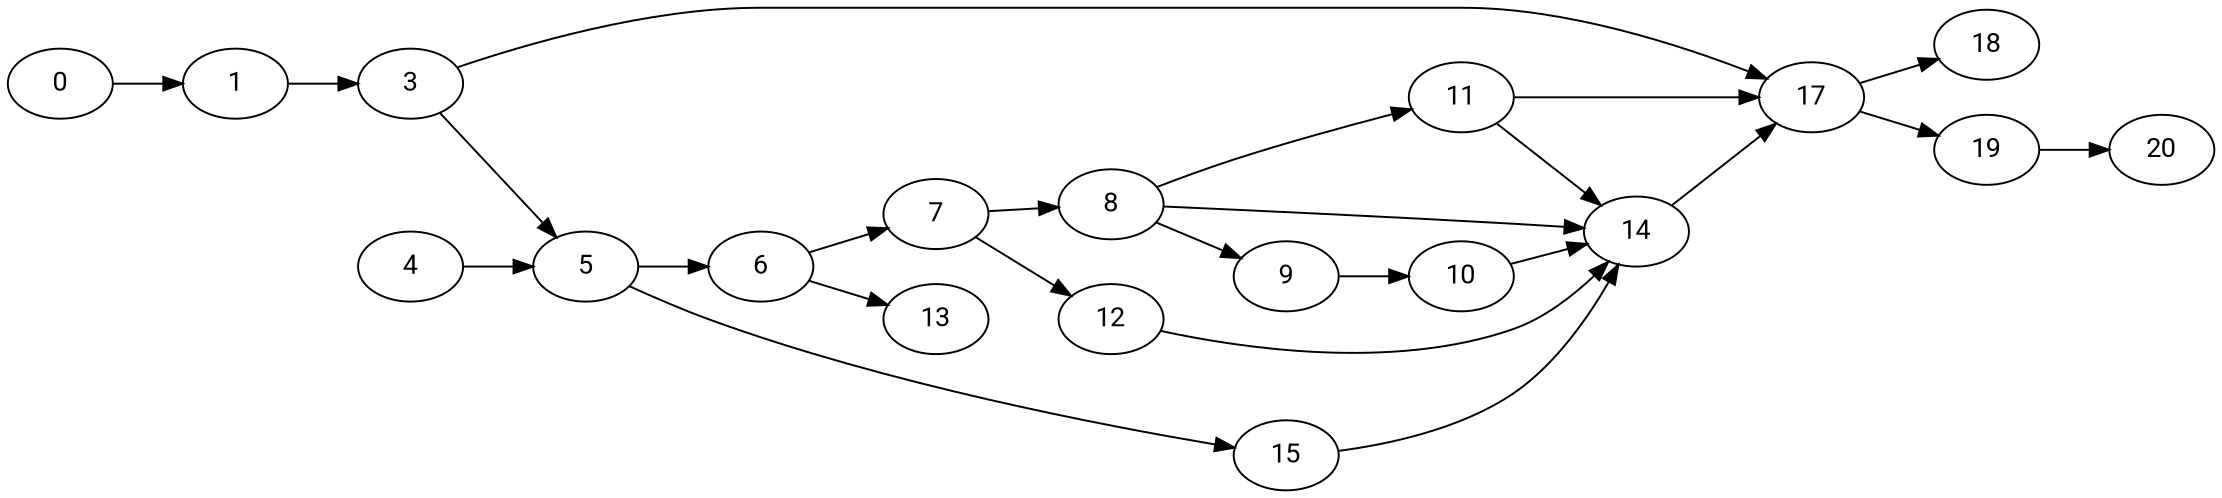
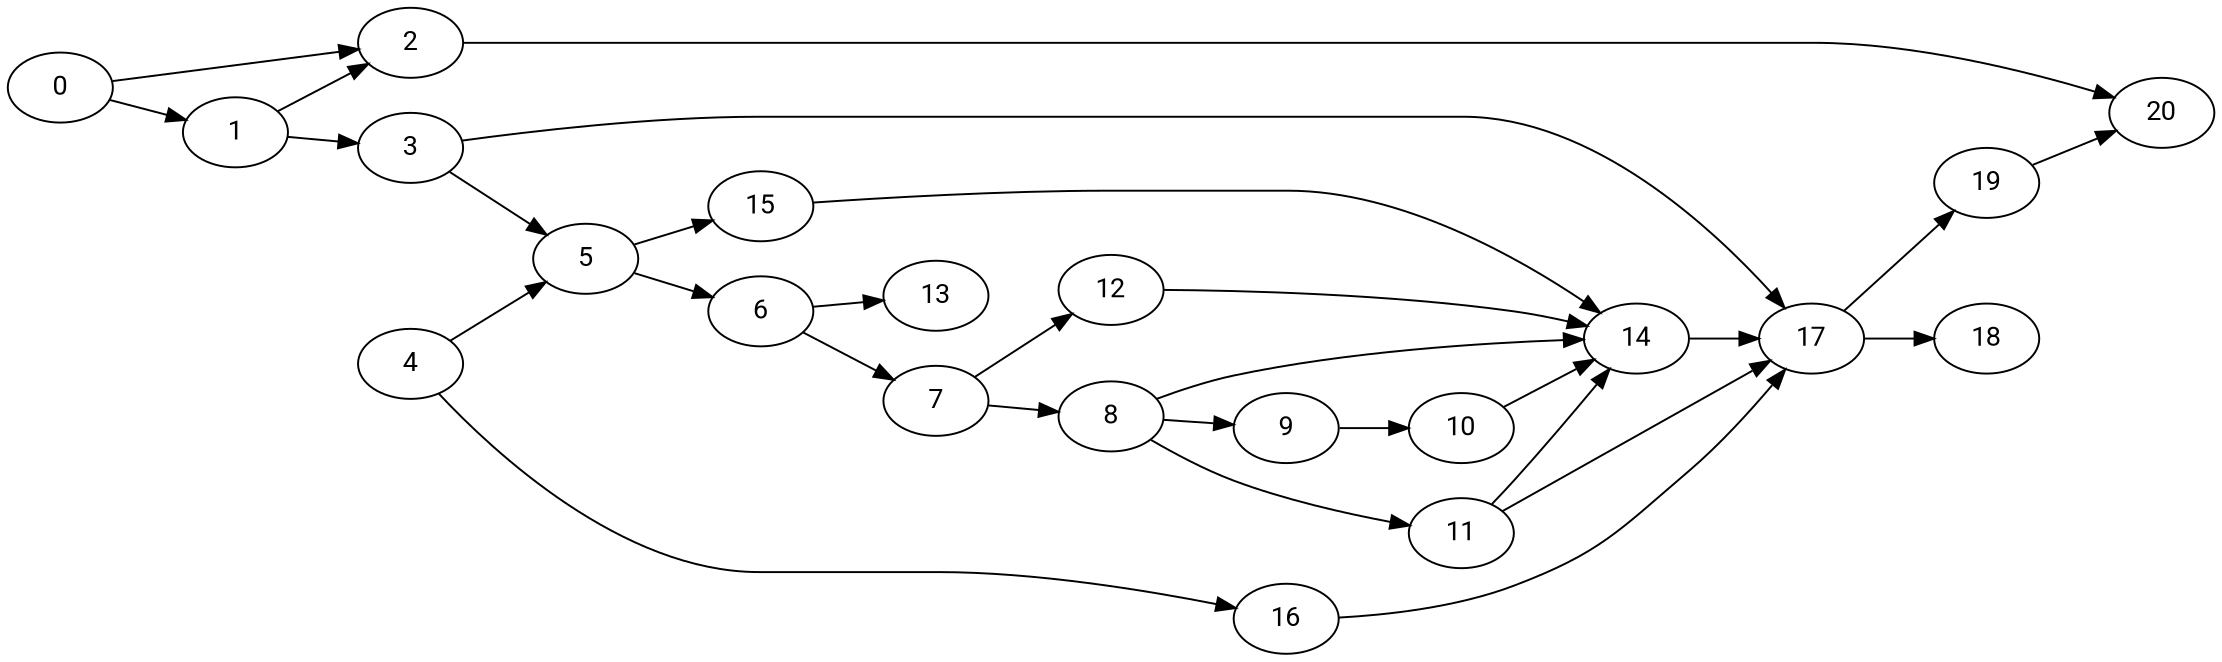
node "2": added
node "16": added
